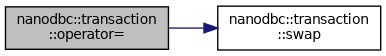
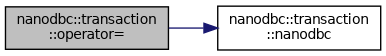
node "nanodbc::transaction ::swap": label "nanodbc::transaction ::swap" -> "nanodbc::transaction ::nanodbc"
